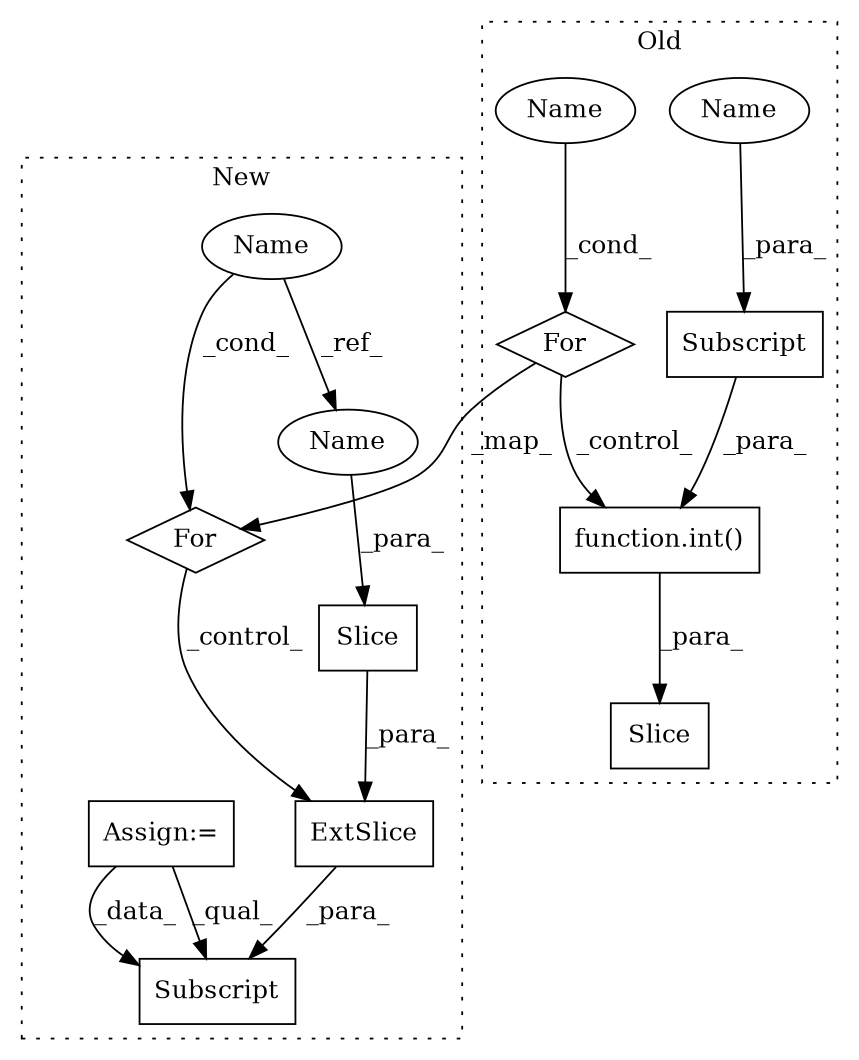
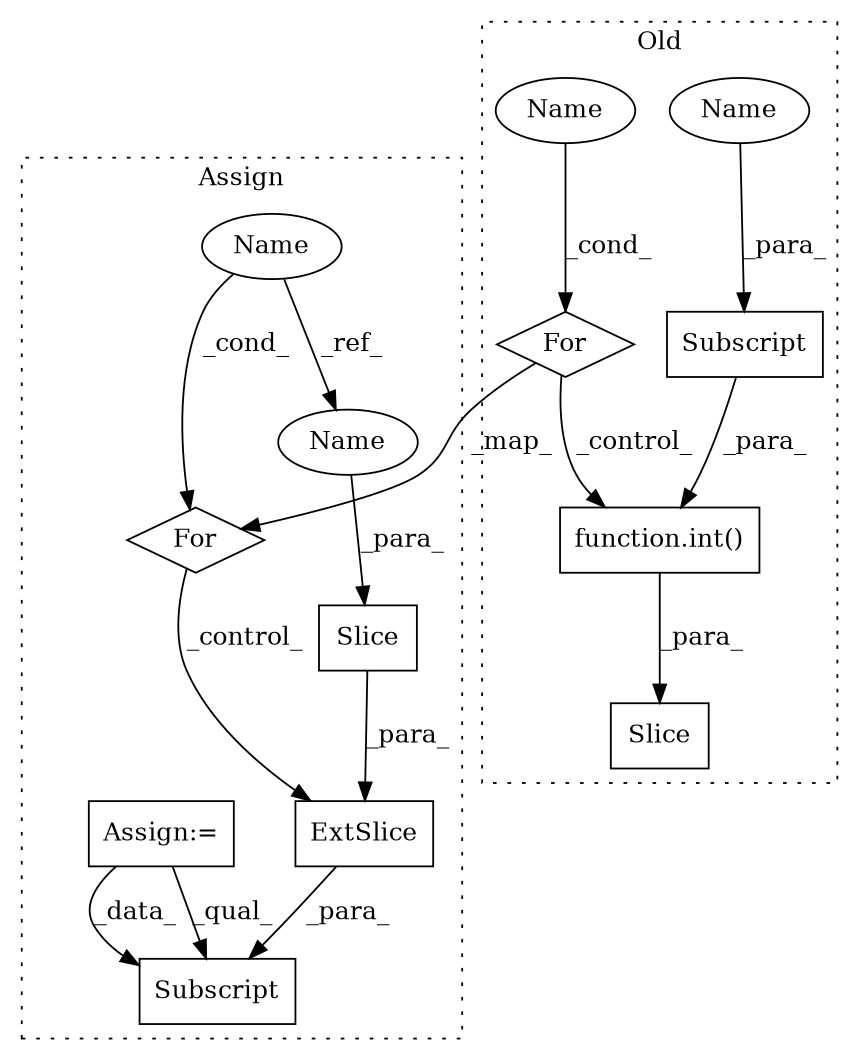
cluster "New": label "New" -> "Assign"
